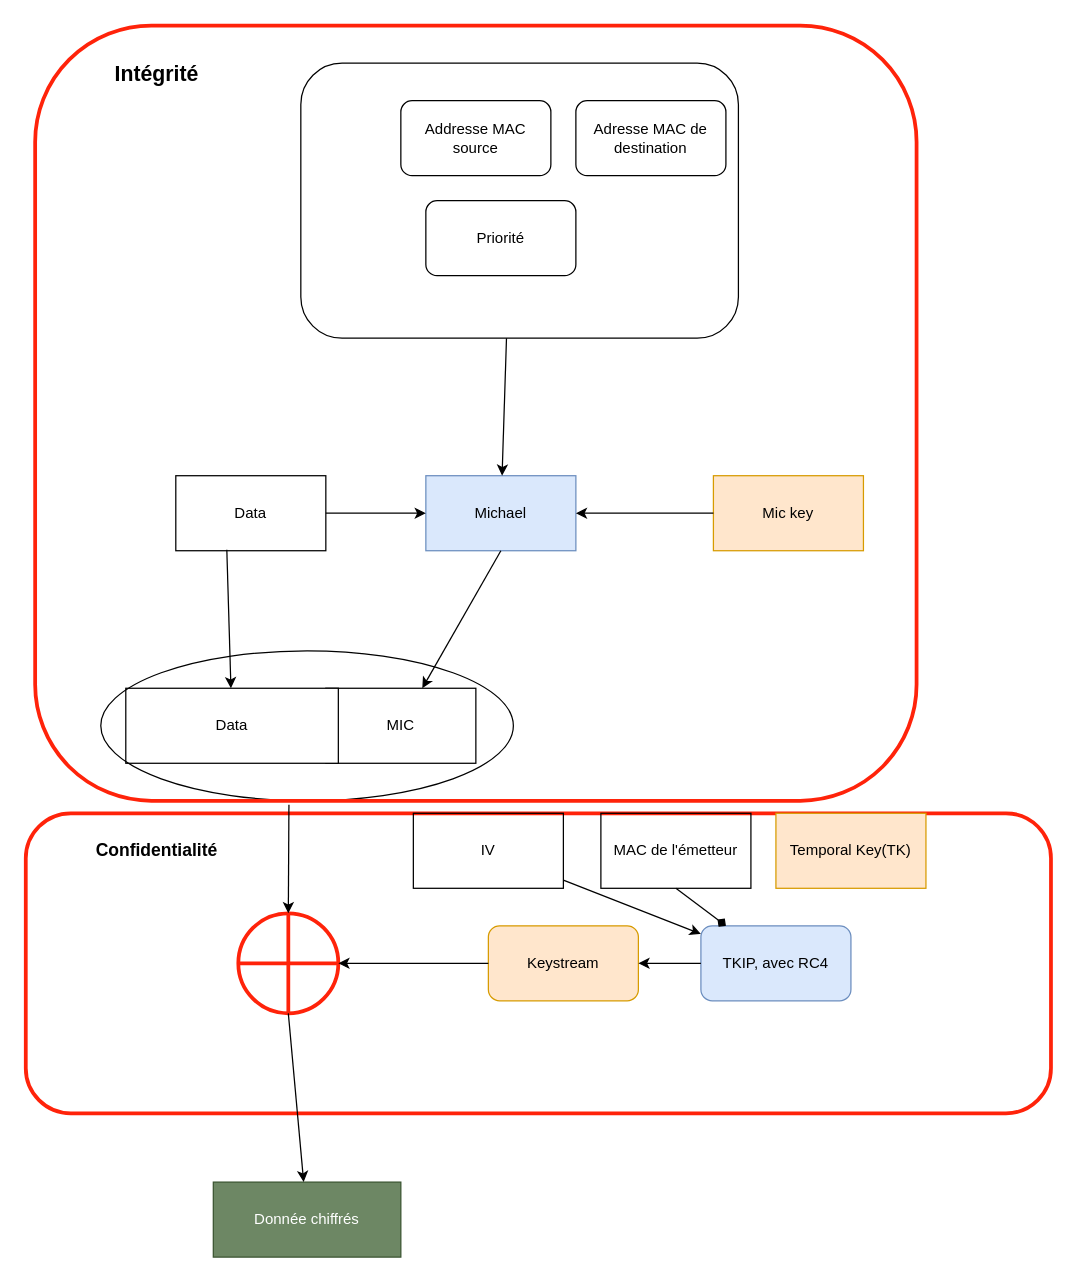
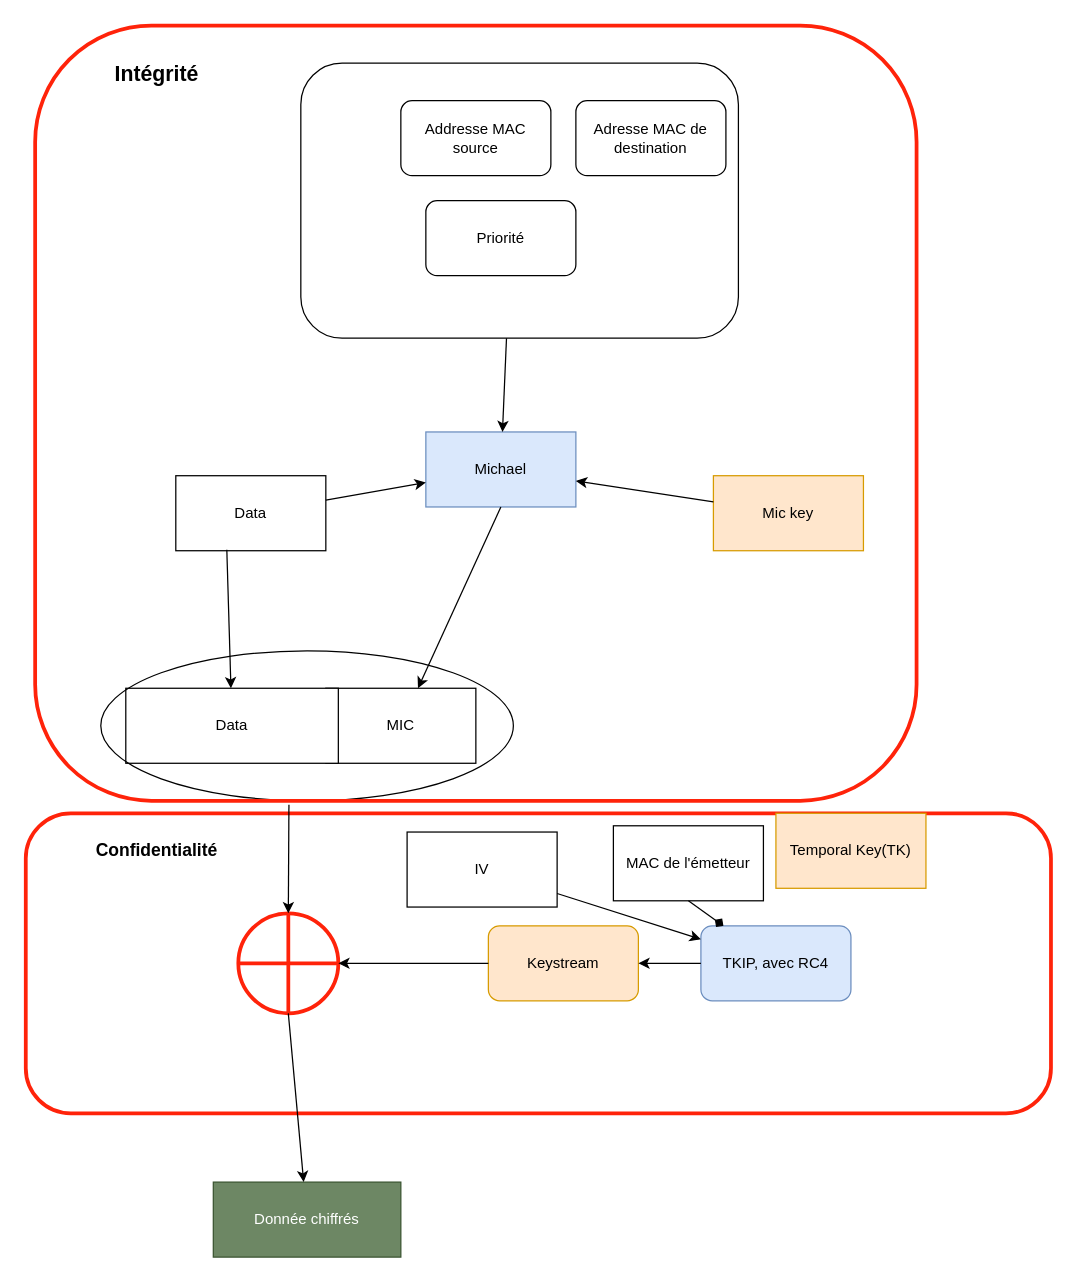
node "Michael": moved (501, 513) -> (501, 469)
node "IV": moved (488, 851) -> (482, 869)
node "MAC de l'émetteur": moved (676, 851) -> (688, 863)
